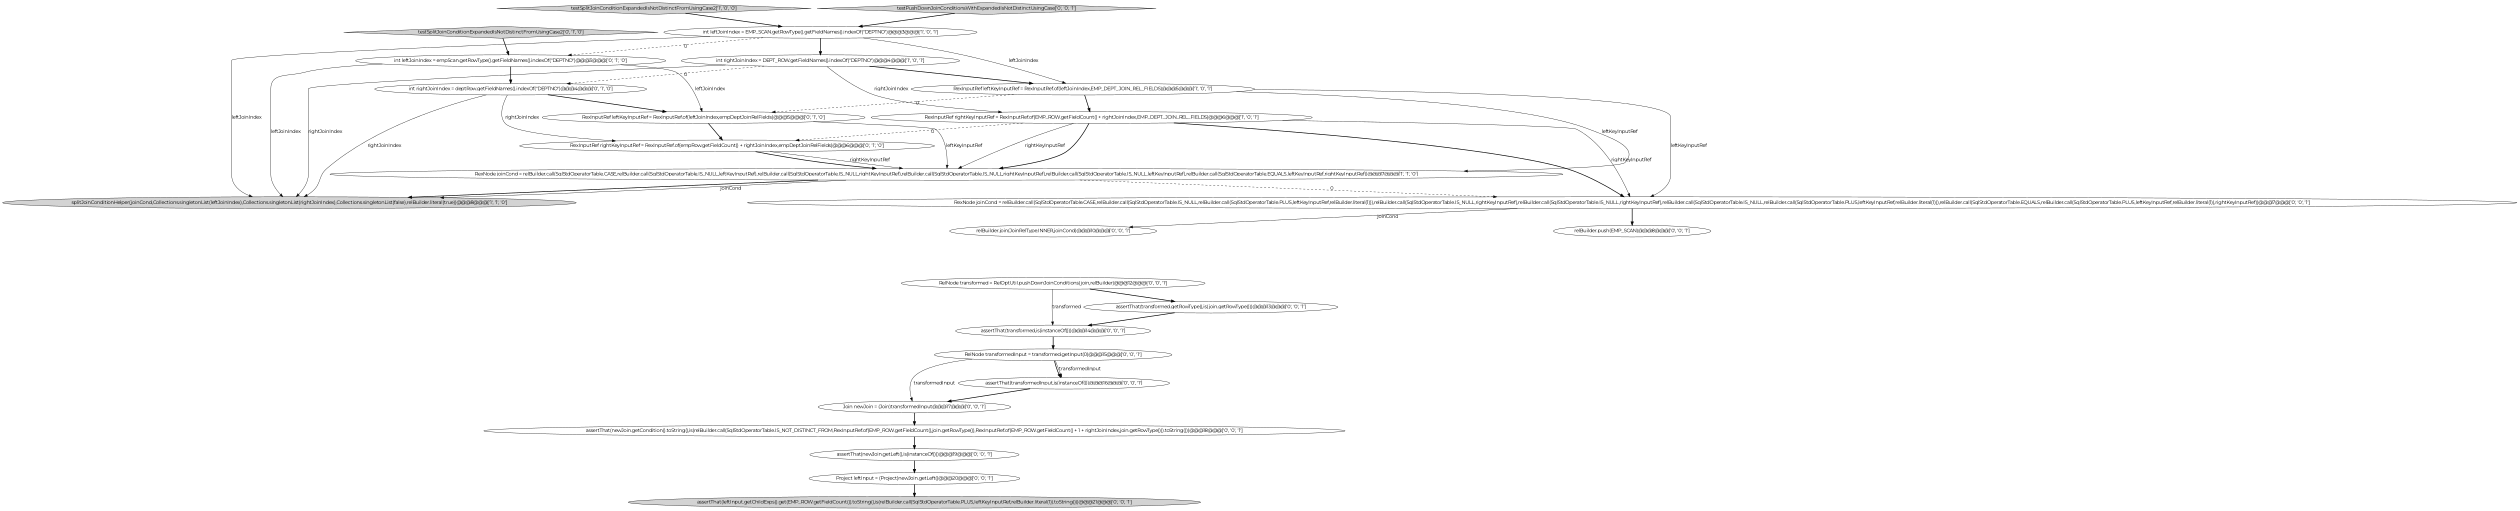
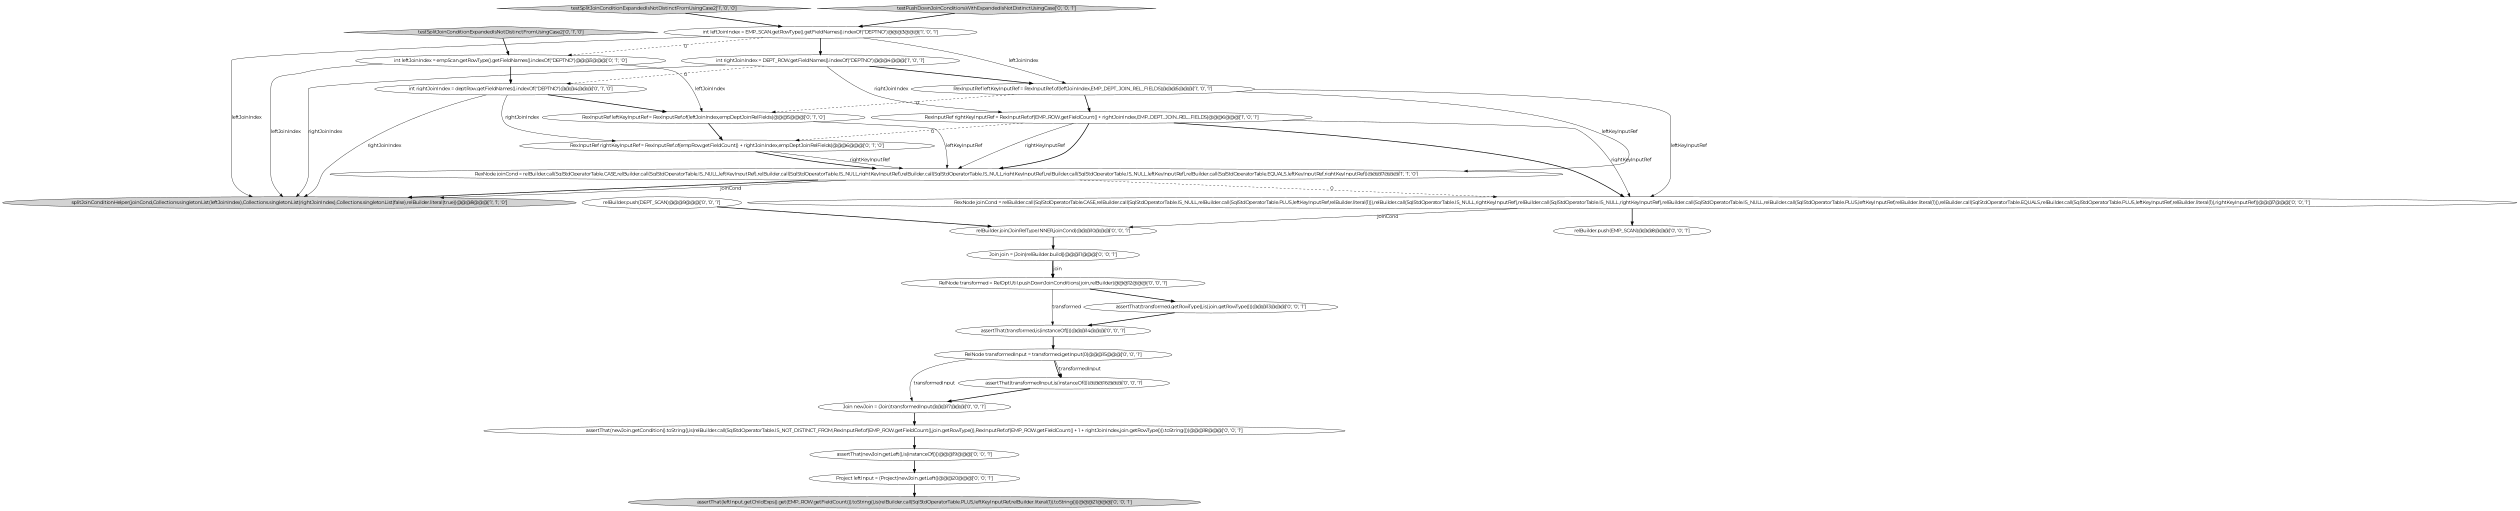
node "relBuilder.push(DEPT_SCAN)@@@9@@@['0', '0', '1']": added
node "Join join = (Join)relBuilder.build()@@@11@@@['0', '0', '1']": added
